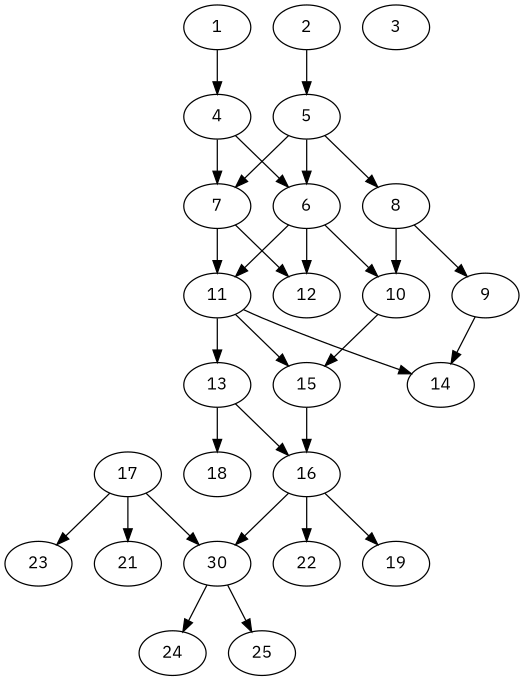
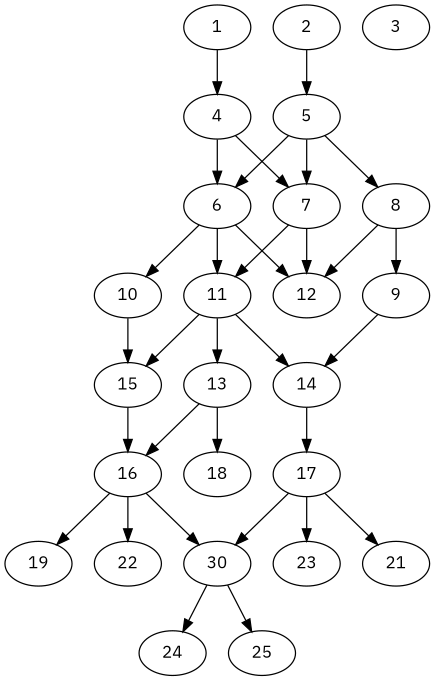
edge "8" -> "10": now "8" -> "12"
edge "14" -> "17": added
